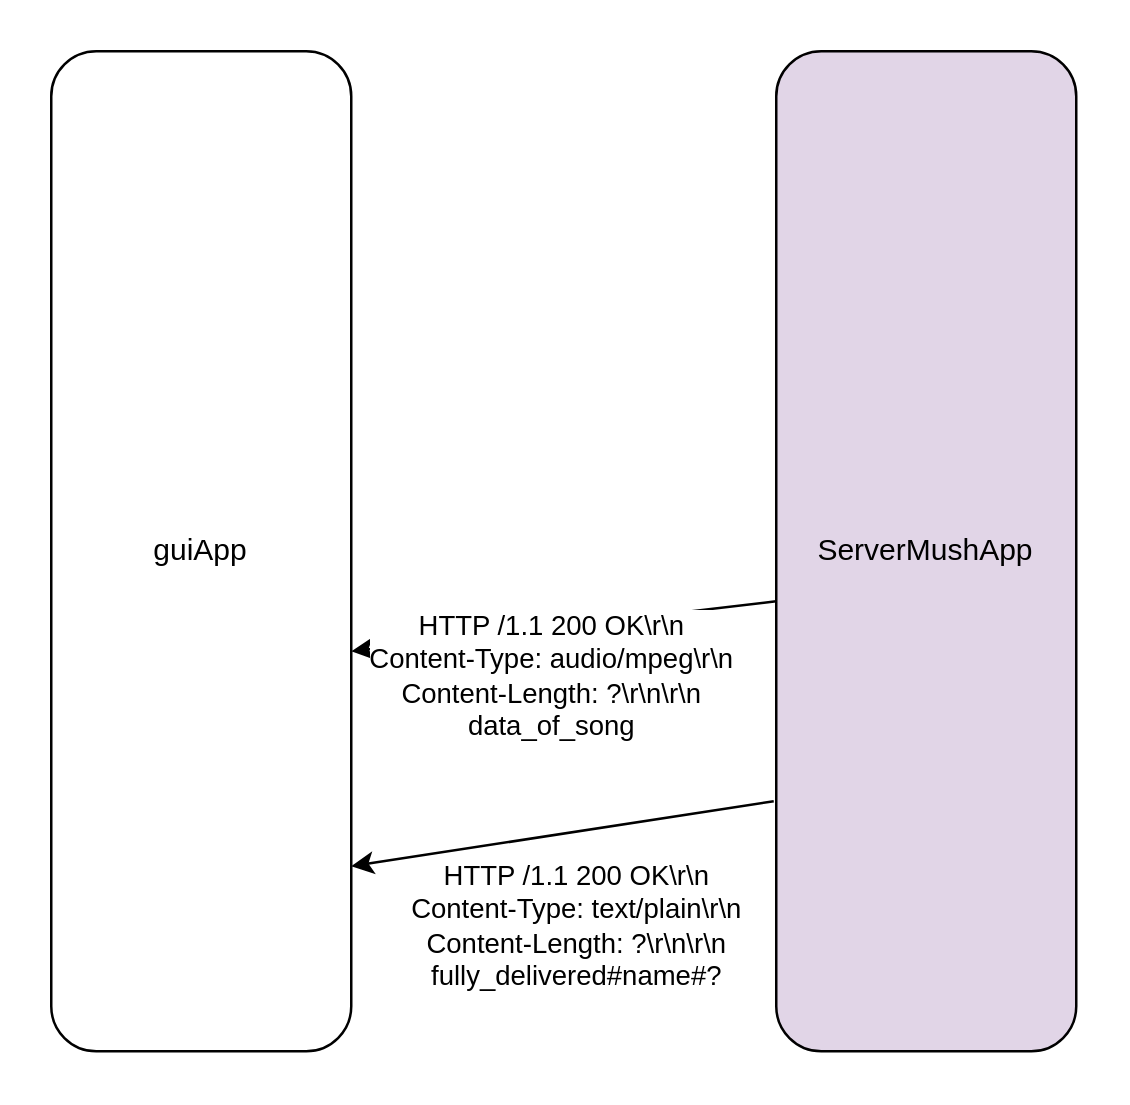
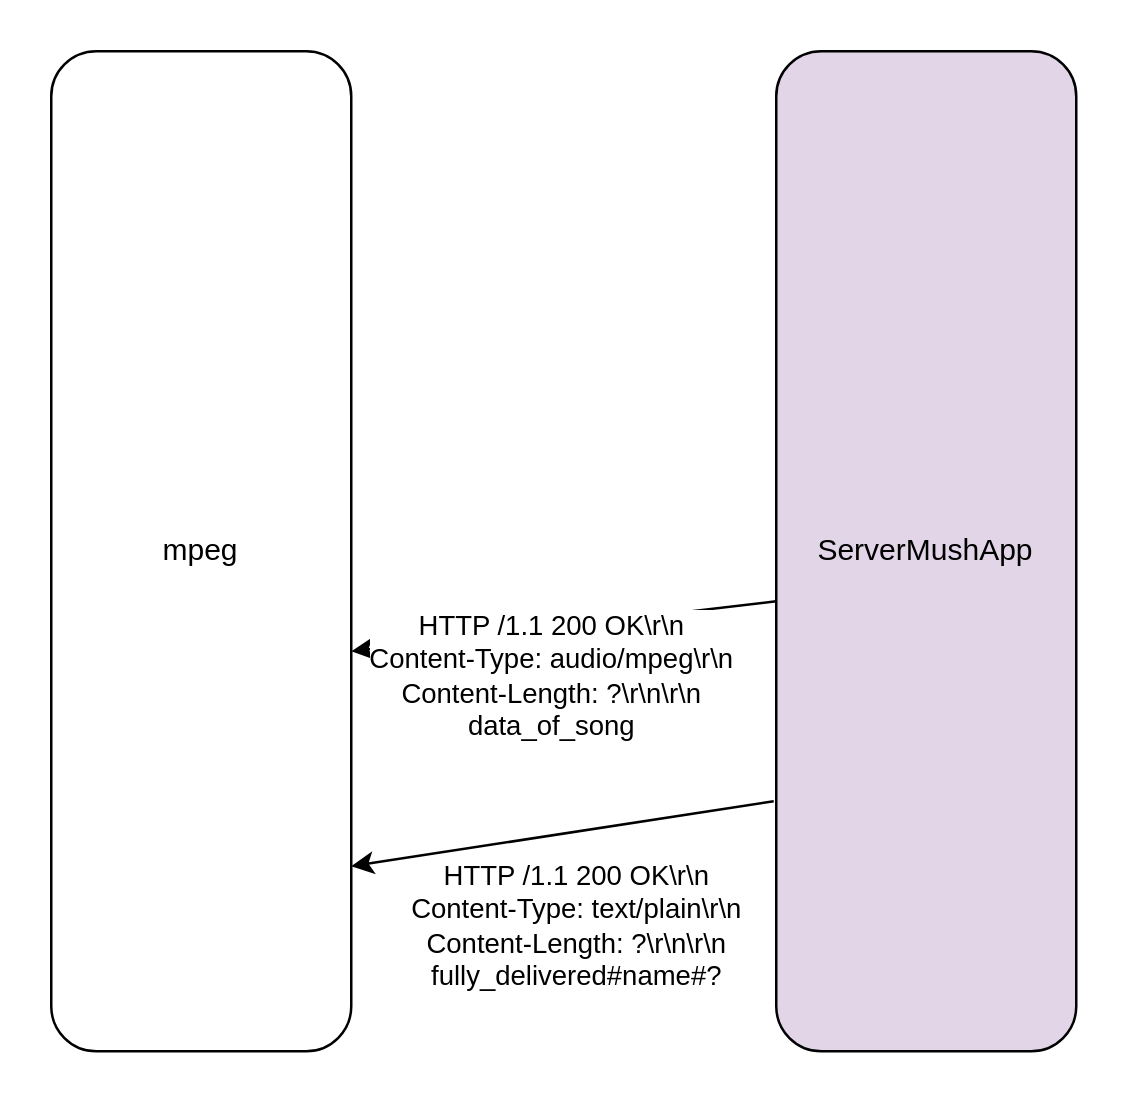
node "guiApp": label "guiApp" -> "mpeg"
